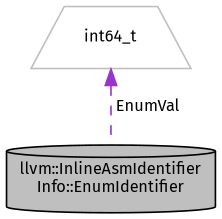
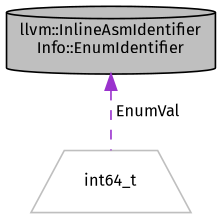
edge "llvm::InlineAsmIdentifier Info::EnumIdentifier" -> "int64_t": reversed
